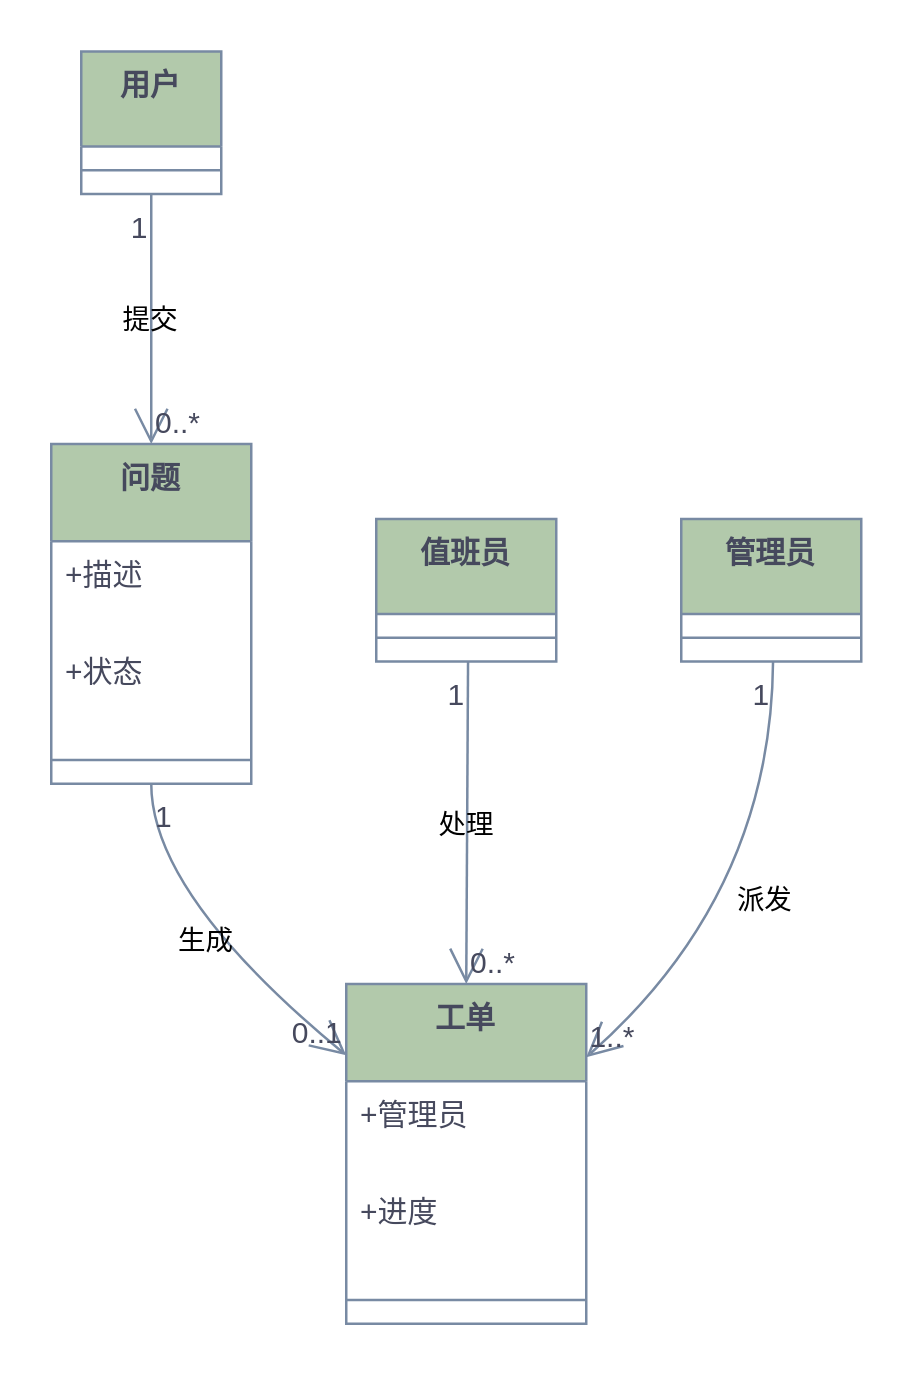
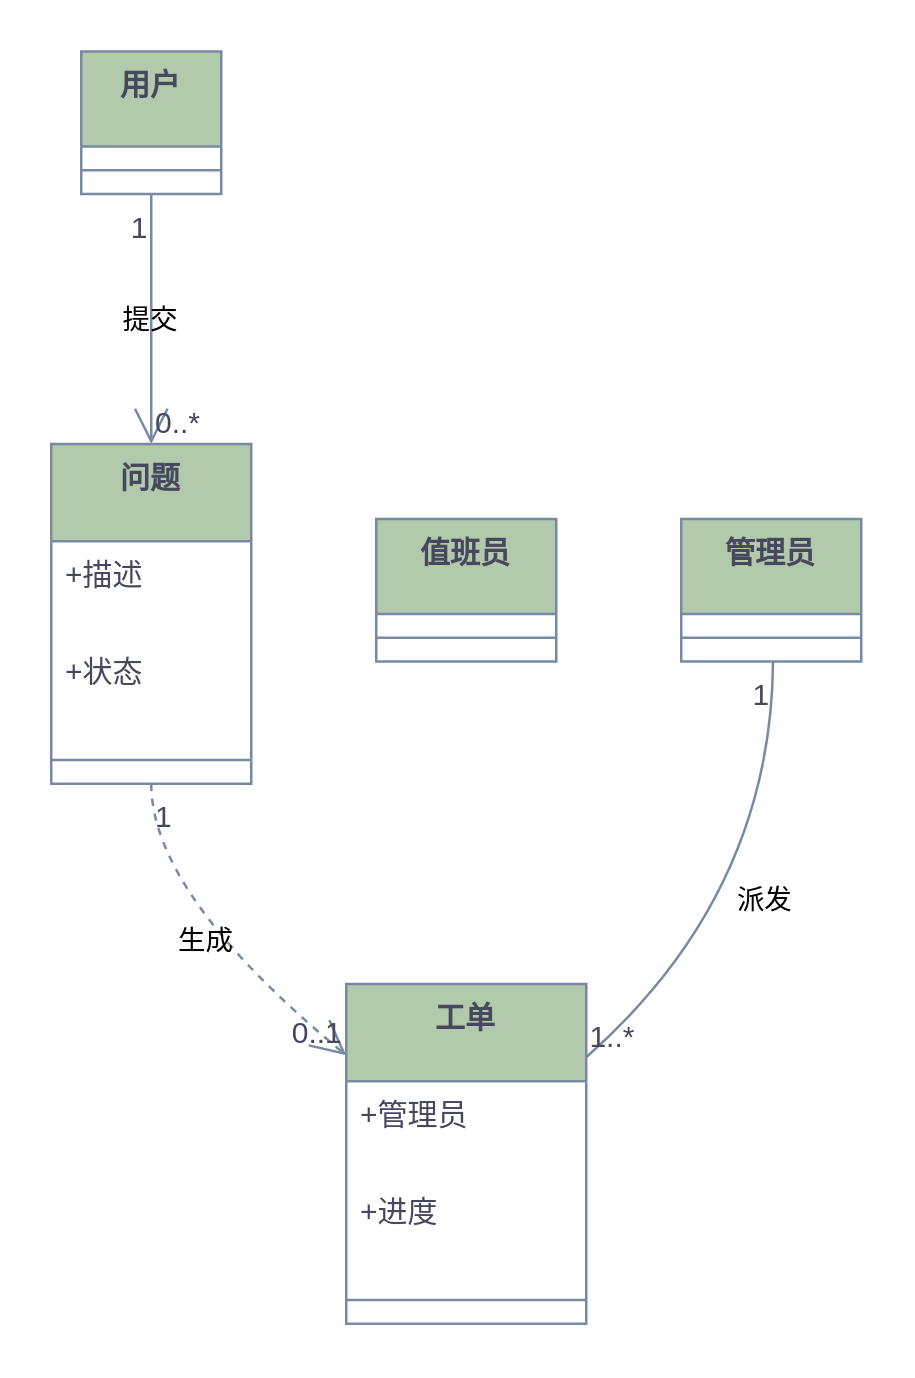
edge "值班员" -> "工单": removed, labels "1", "处理", "0..*"
edge "问题" -> "工单": style solid -> dashed
edge "管理员" -> "工单": arrowhead open -> none
